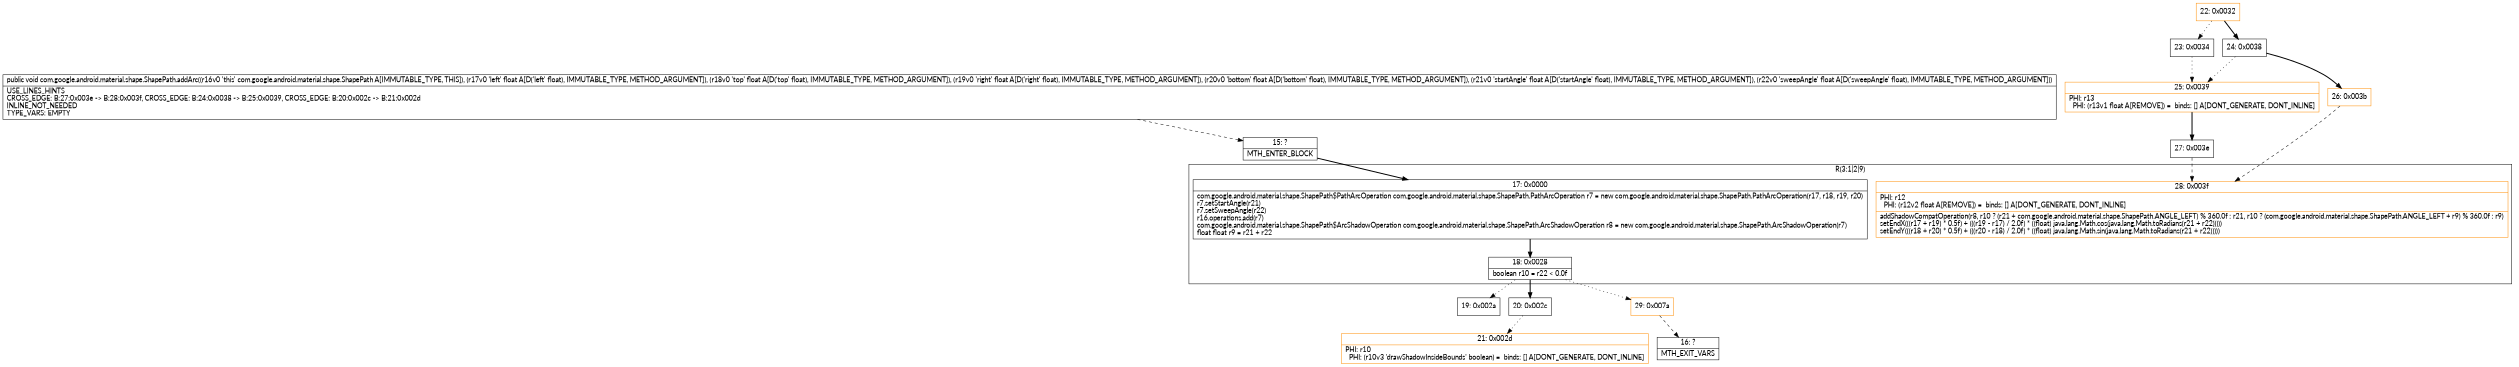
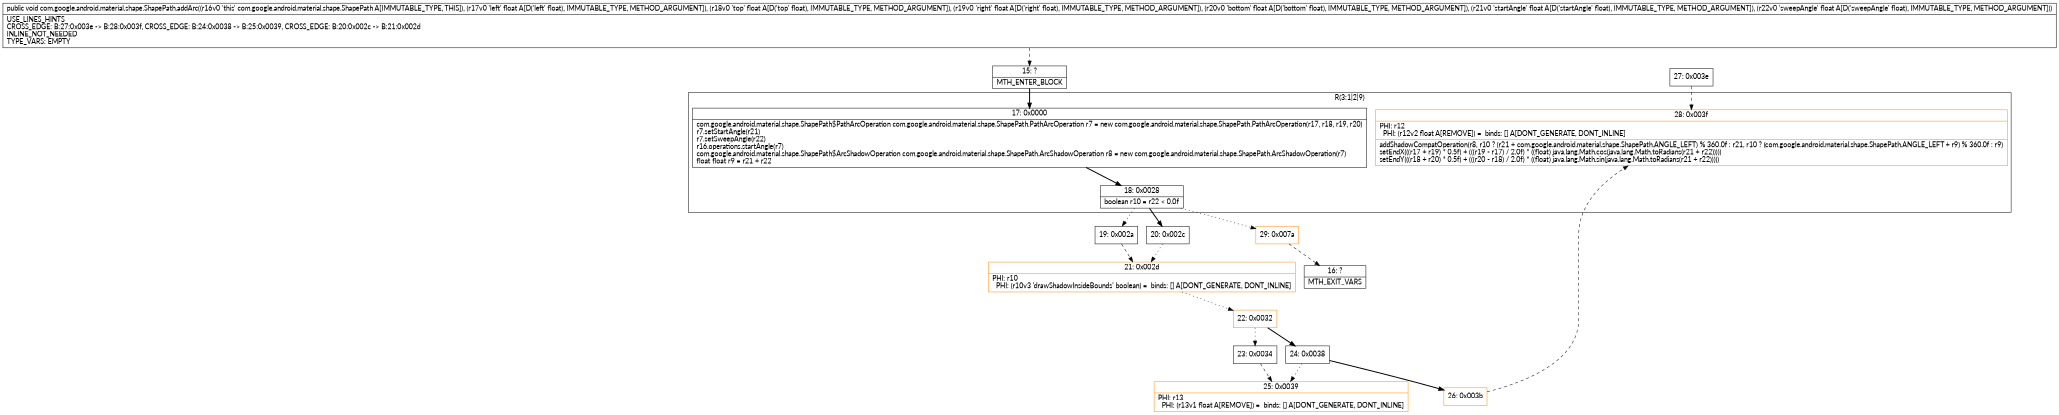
edge "23: 0x0034" -> "25: 0x0039": style dotted -> dashed
edge "25: 0x0039" -> "27: 0x003e": removed
node "17: 0x0000": text "r16.operations.add(r7)" -> "r16.operations.startAngle(r7)"
edge "19: 0x002a" -> "21: 0x002d": added
edge "21: 0x002d" -> "22: 0x0032": added
